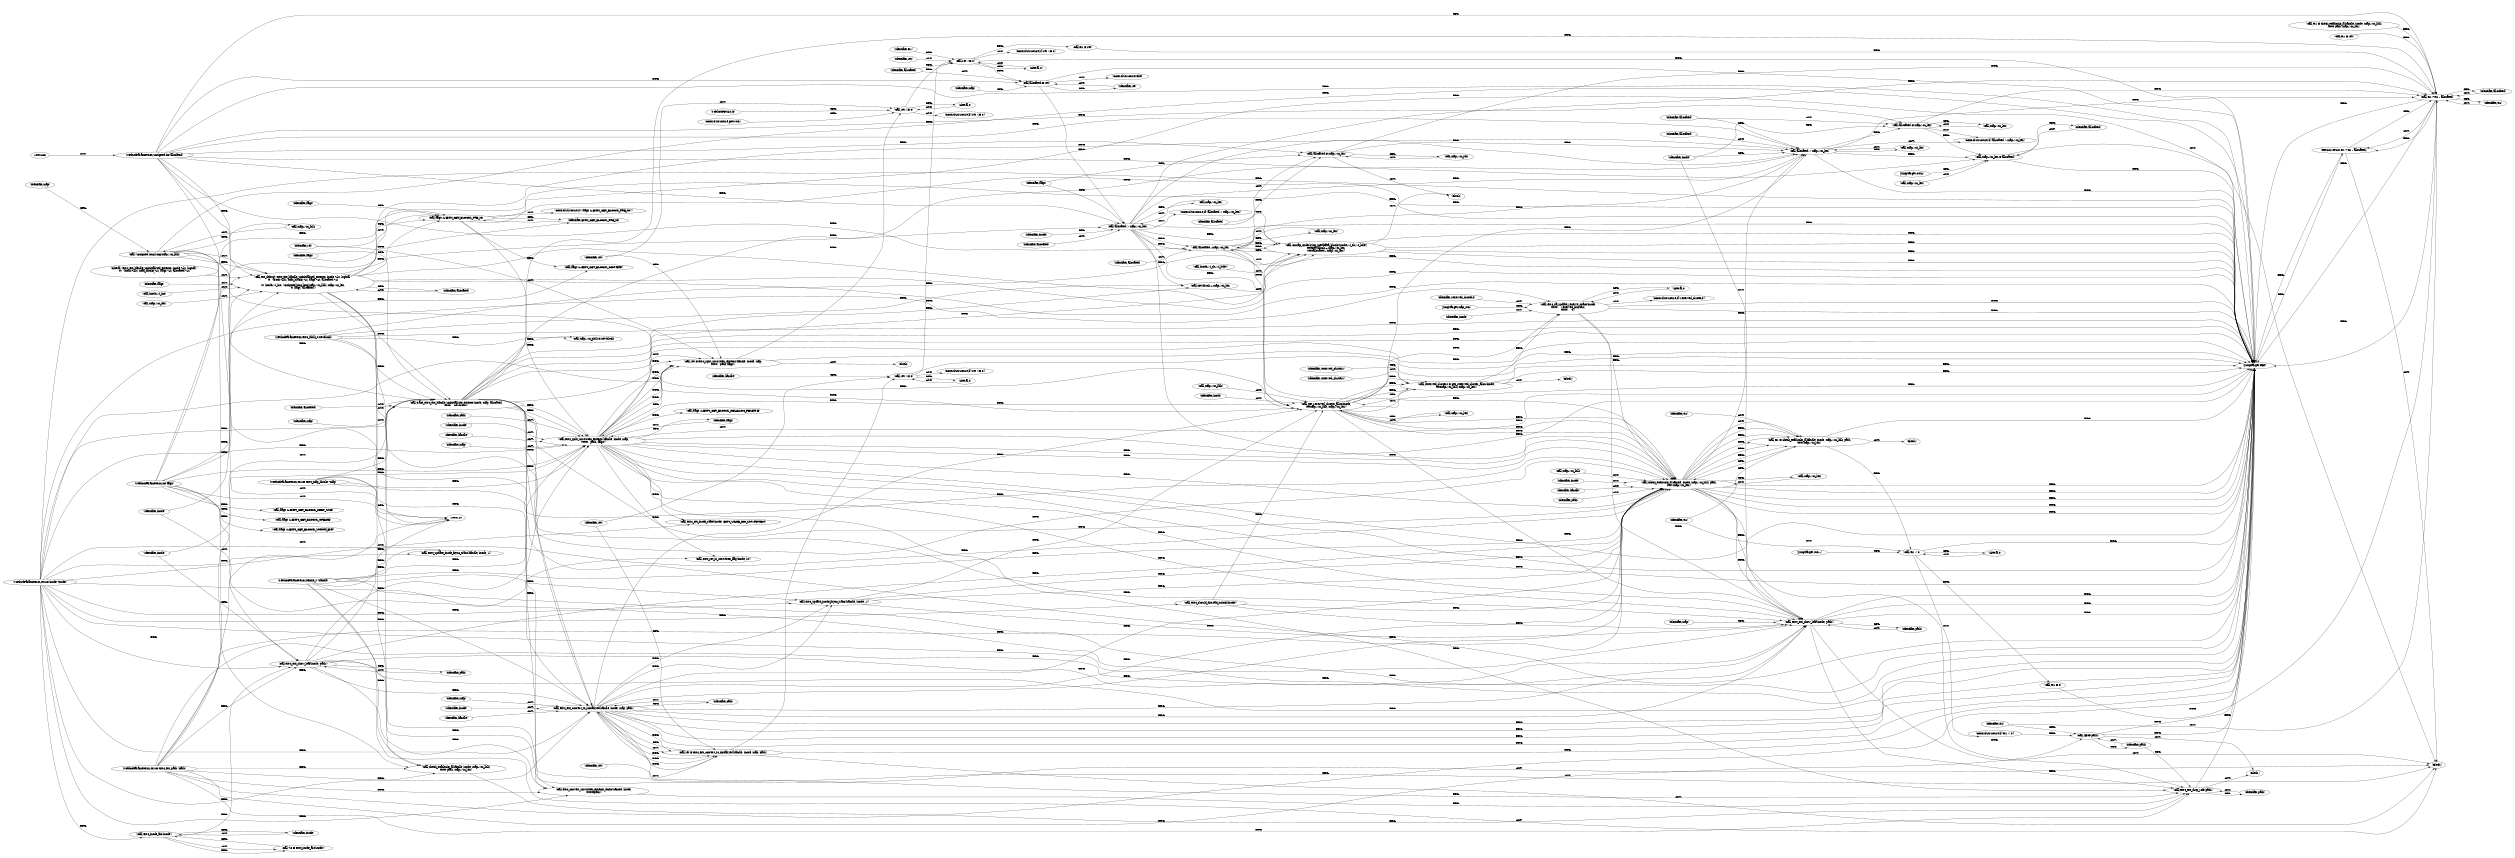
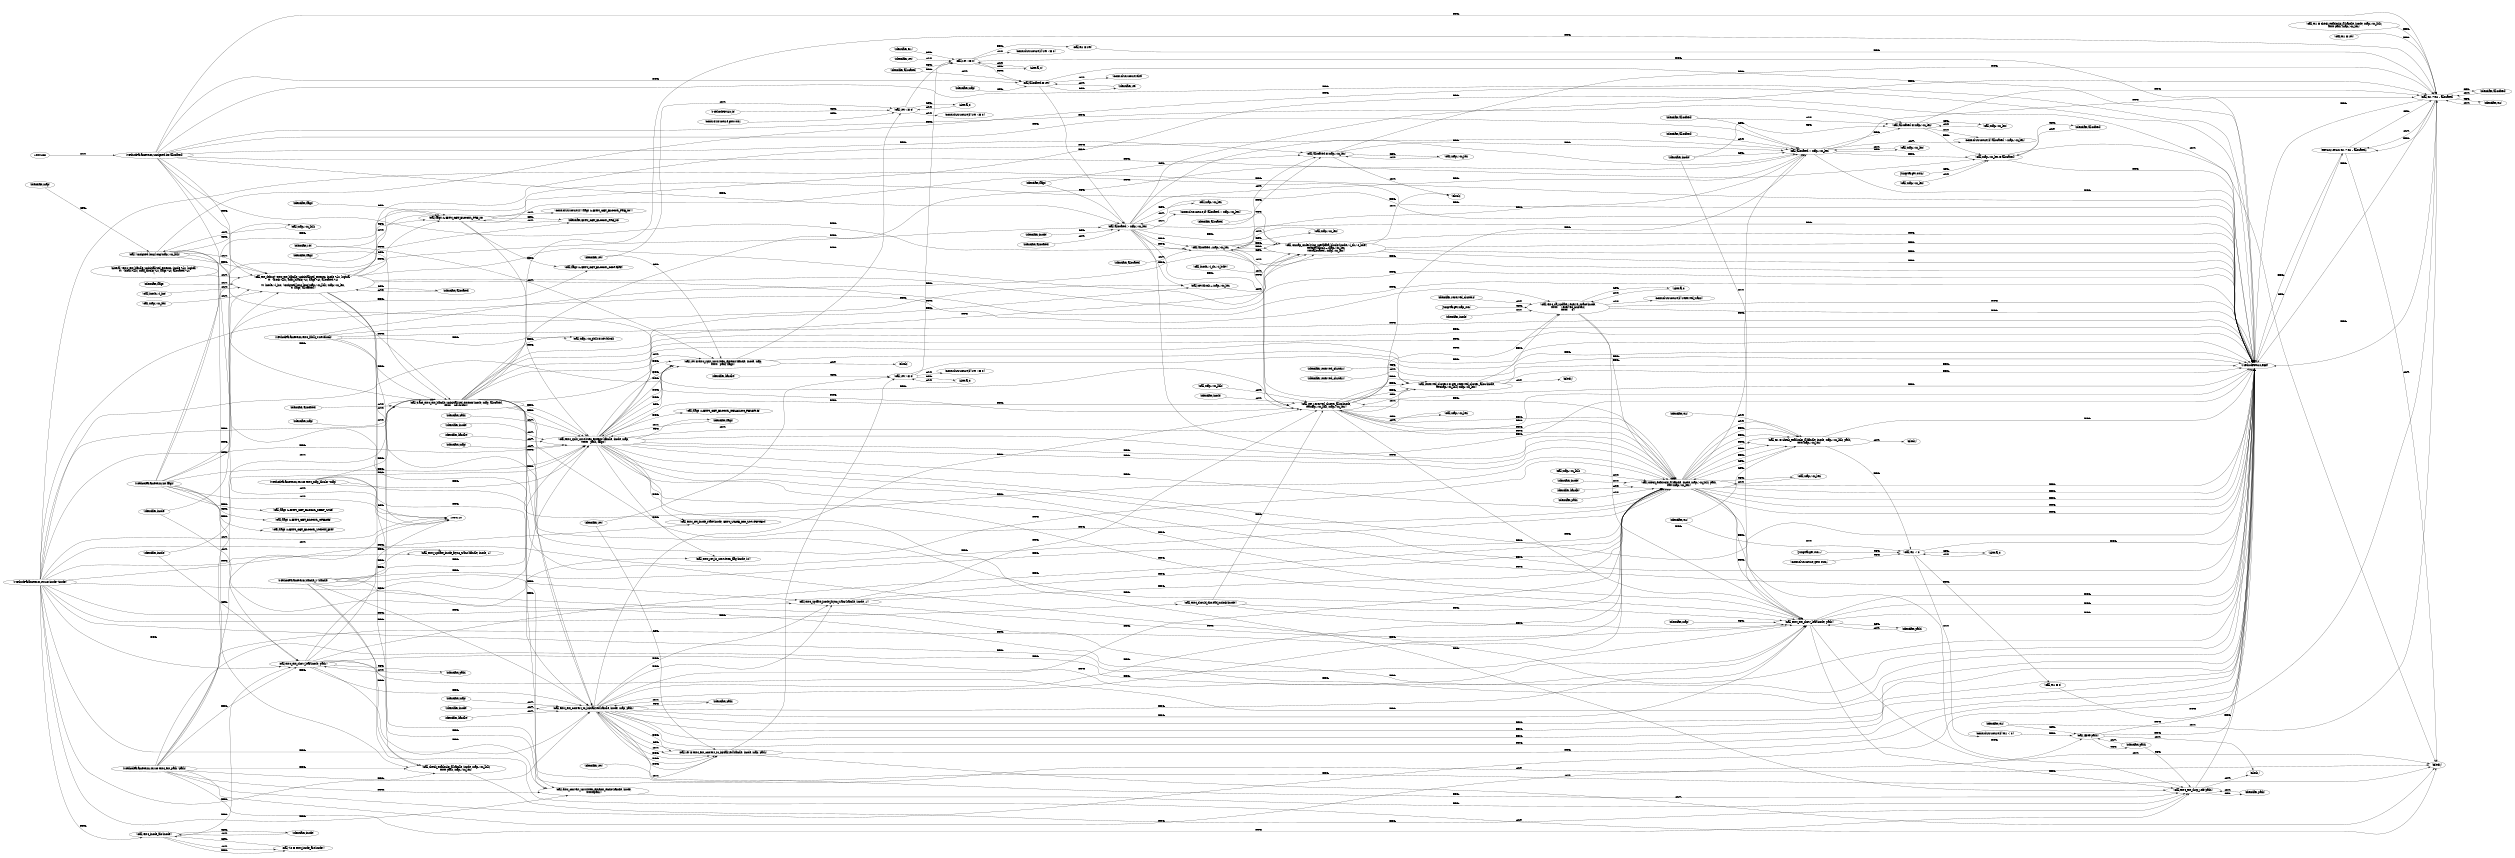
edge "(MethodParameterIn,unsigned int allocated)" -> "(Call,err ? err : allocated)": label "CFG: " -> "DDG: "
node "(ControlStructure,if (reserved_clusters))": label "(ControlStructure,if (reserved_clusters))" -> "(ControlStructure,if (reserved_trans))"
node "(JumpTarget,RET)": label "(JumpTarget,RET)" -> "(MethodReturn,RET)"
edge "(MethodParameterIn,struct inode *inode)" -> "1000110": added, label "AST:"
edge "(MethodParameterIn,struct inode *inode)" -> "(Call,ext4_set_inode_state(inode, EXT4_STATE_DIO_UNWRITTEN))": label "AST: " -> "DDG: "
node "(ControlStructure,goto out2;)": added
